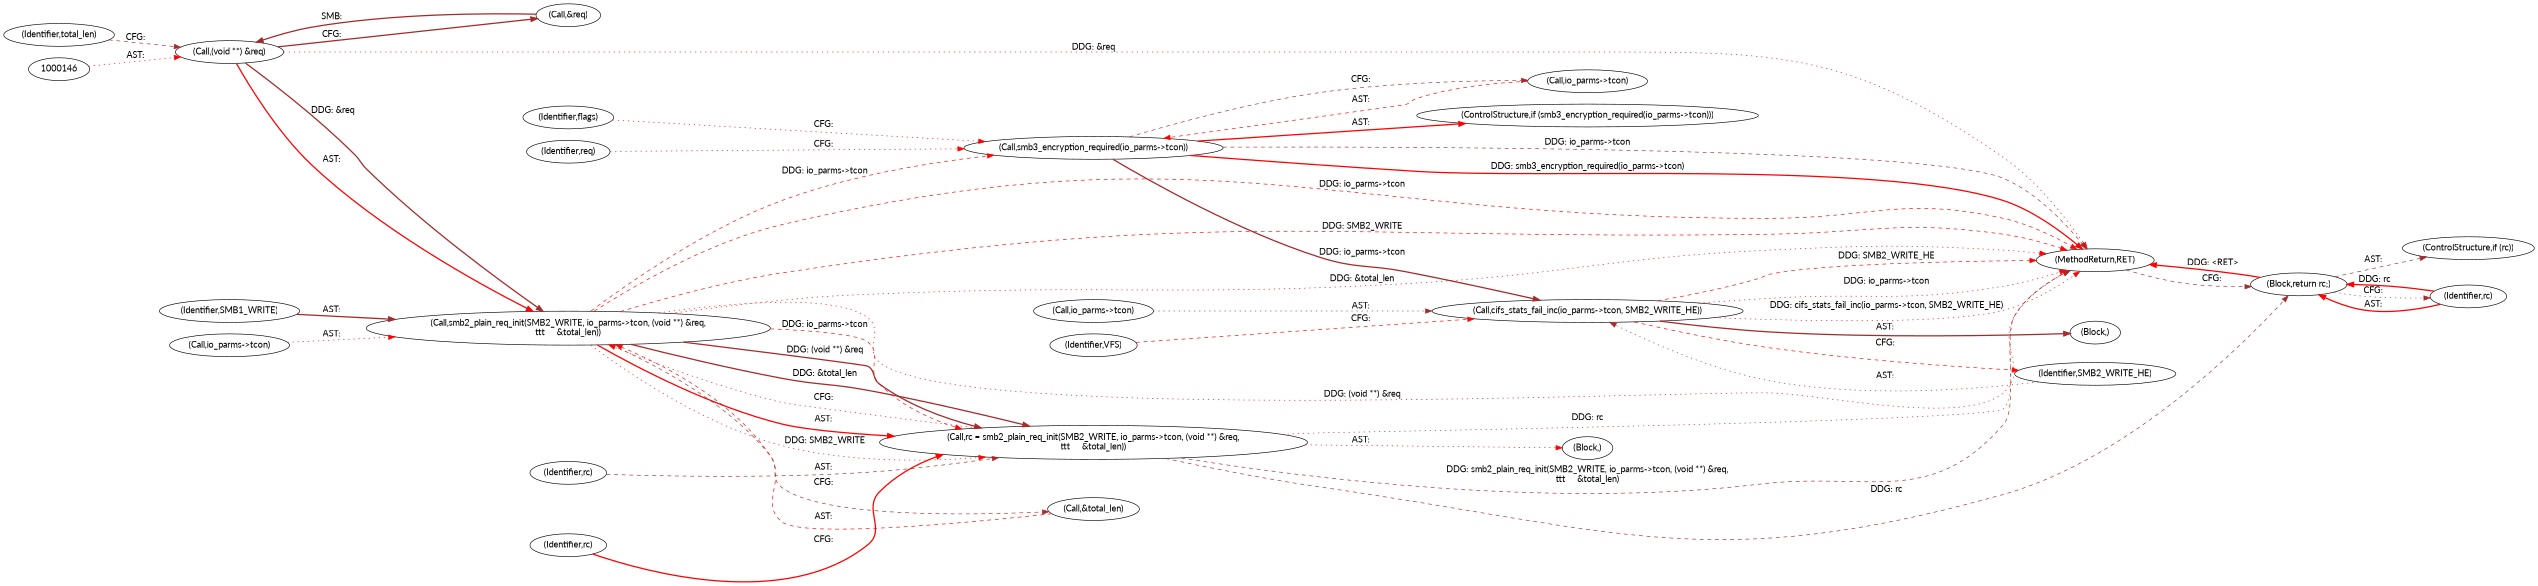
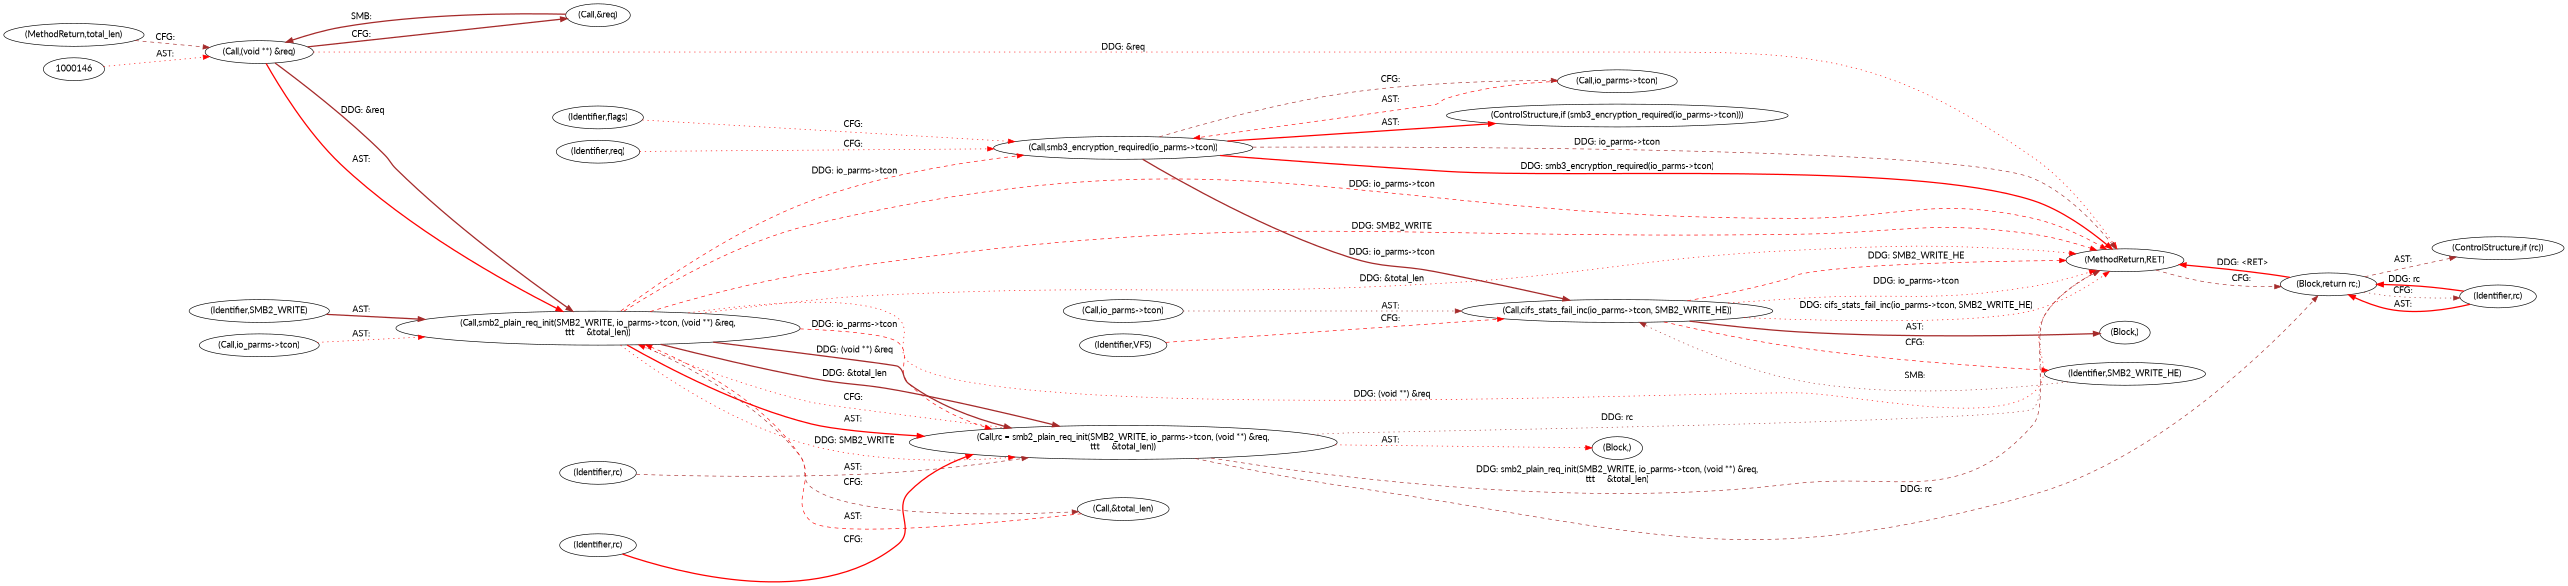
node "(Identifier,total_len)": label "(Identifier,total_len)" -> "(MethodReturn,total_len)"
node "(Identifier,SMB1_WRITE)": label "(Identifier,SMB1_WRITE)" -> "(Identifier,SMB2_WRITE)"
edge "(Identifier,SMB2_WRITE_HE)" -> "(Call,cifs_stats_fail_inc(io_parms->tcon, SMB2_WRITE_HE))": label "AST: " -> "SMB: "
